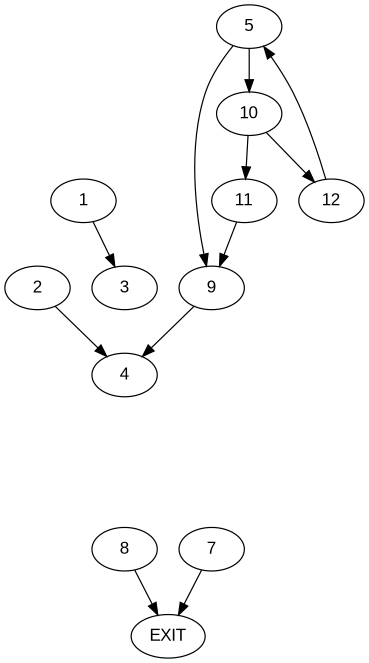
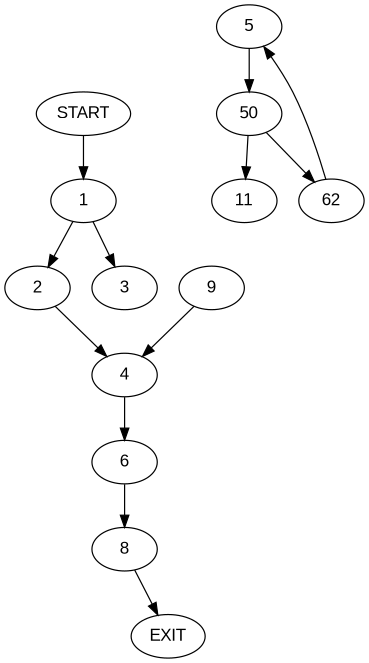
node "START": added
node "10": label "10" -> "50"
edge "5" -> "9": removed
node "12": label "12" -> "62"
edge "11" -> "9": removed
edge "1" -> "2": added
node "6": added
node "7": removed
